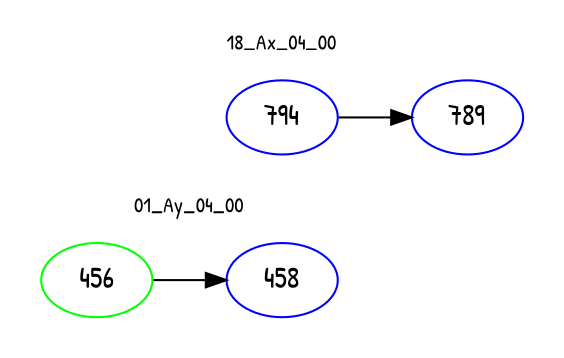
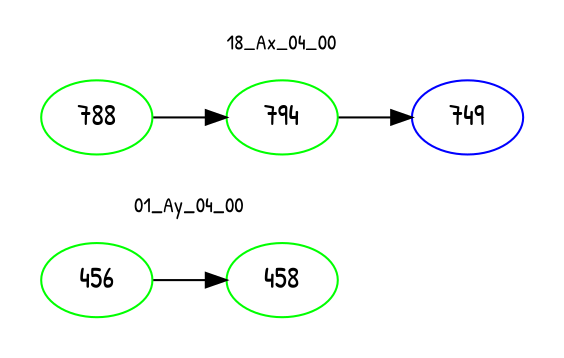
node "788": added
node "794": color blue -> green
node "789": label "789" -> "749"
node "458": color blue -> green
